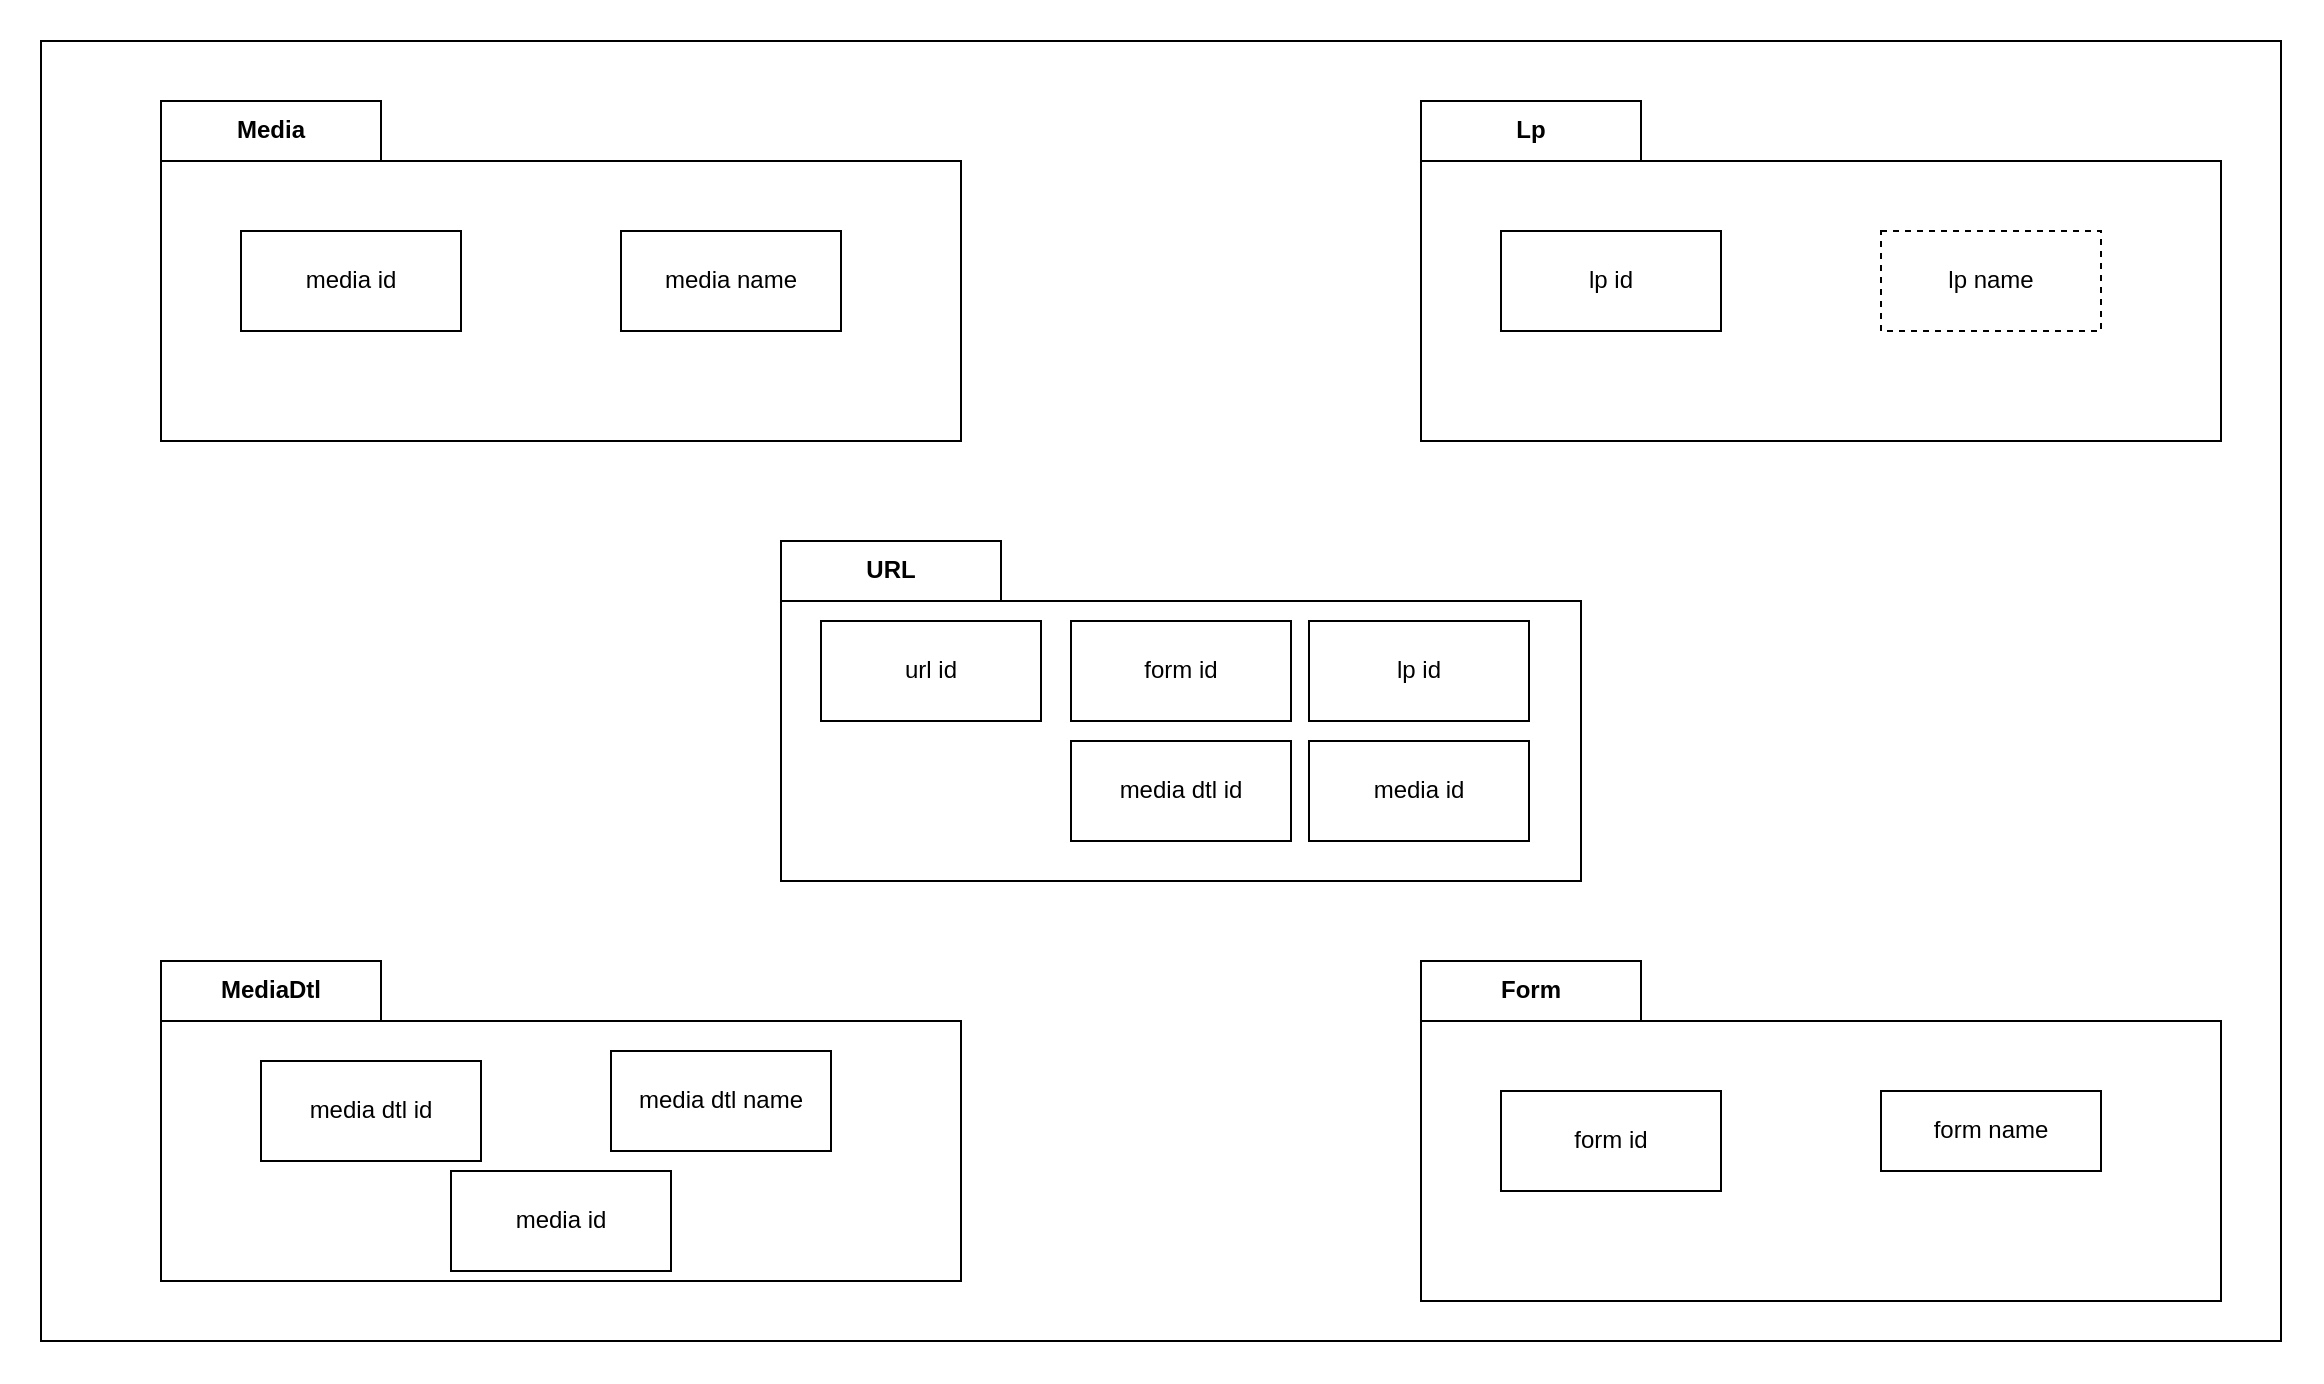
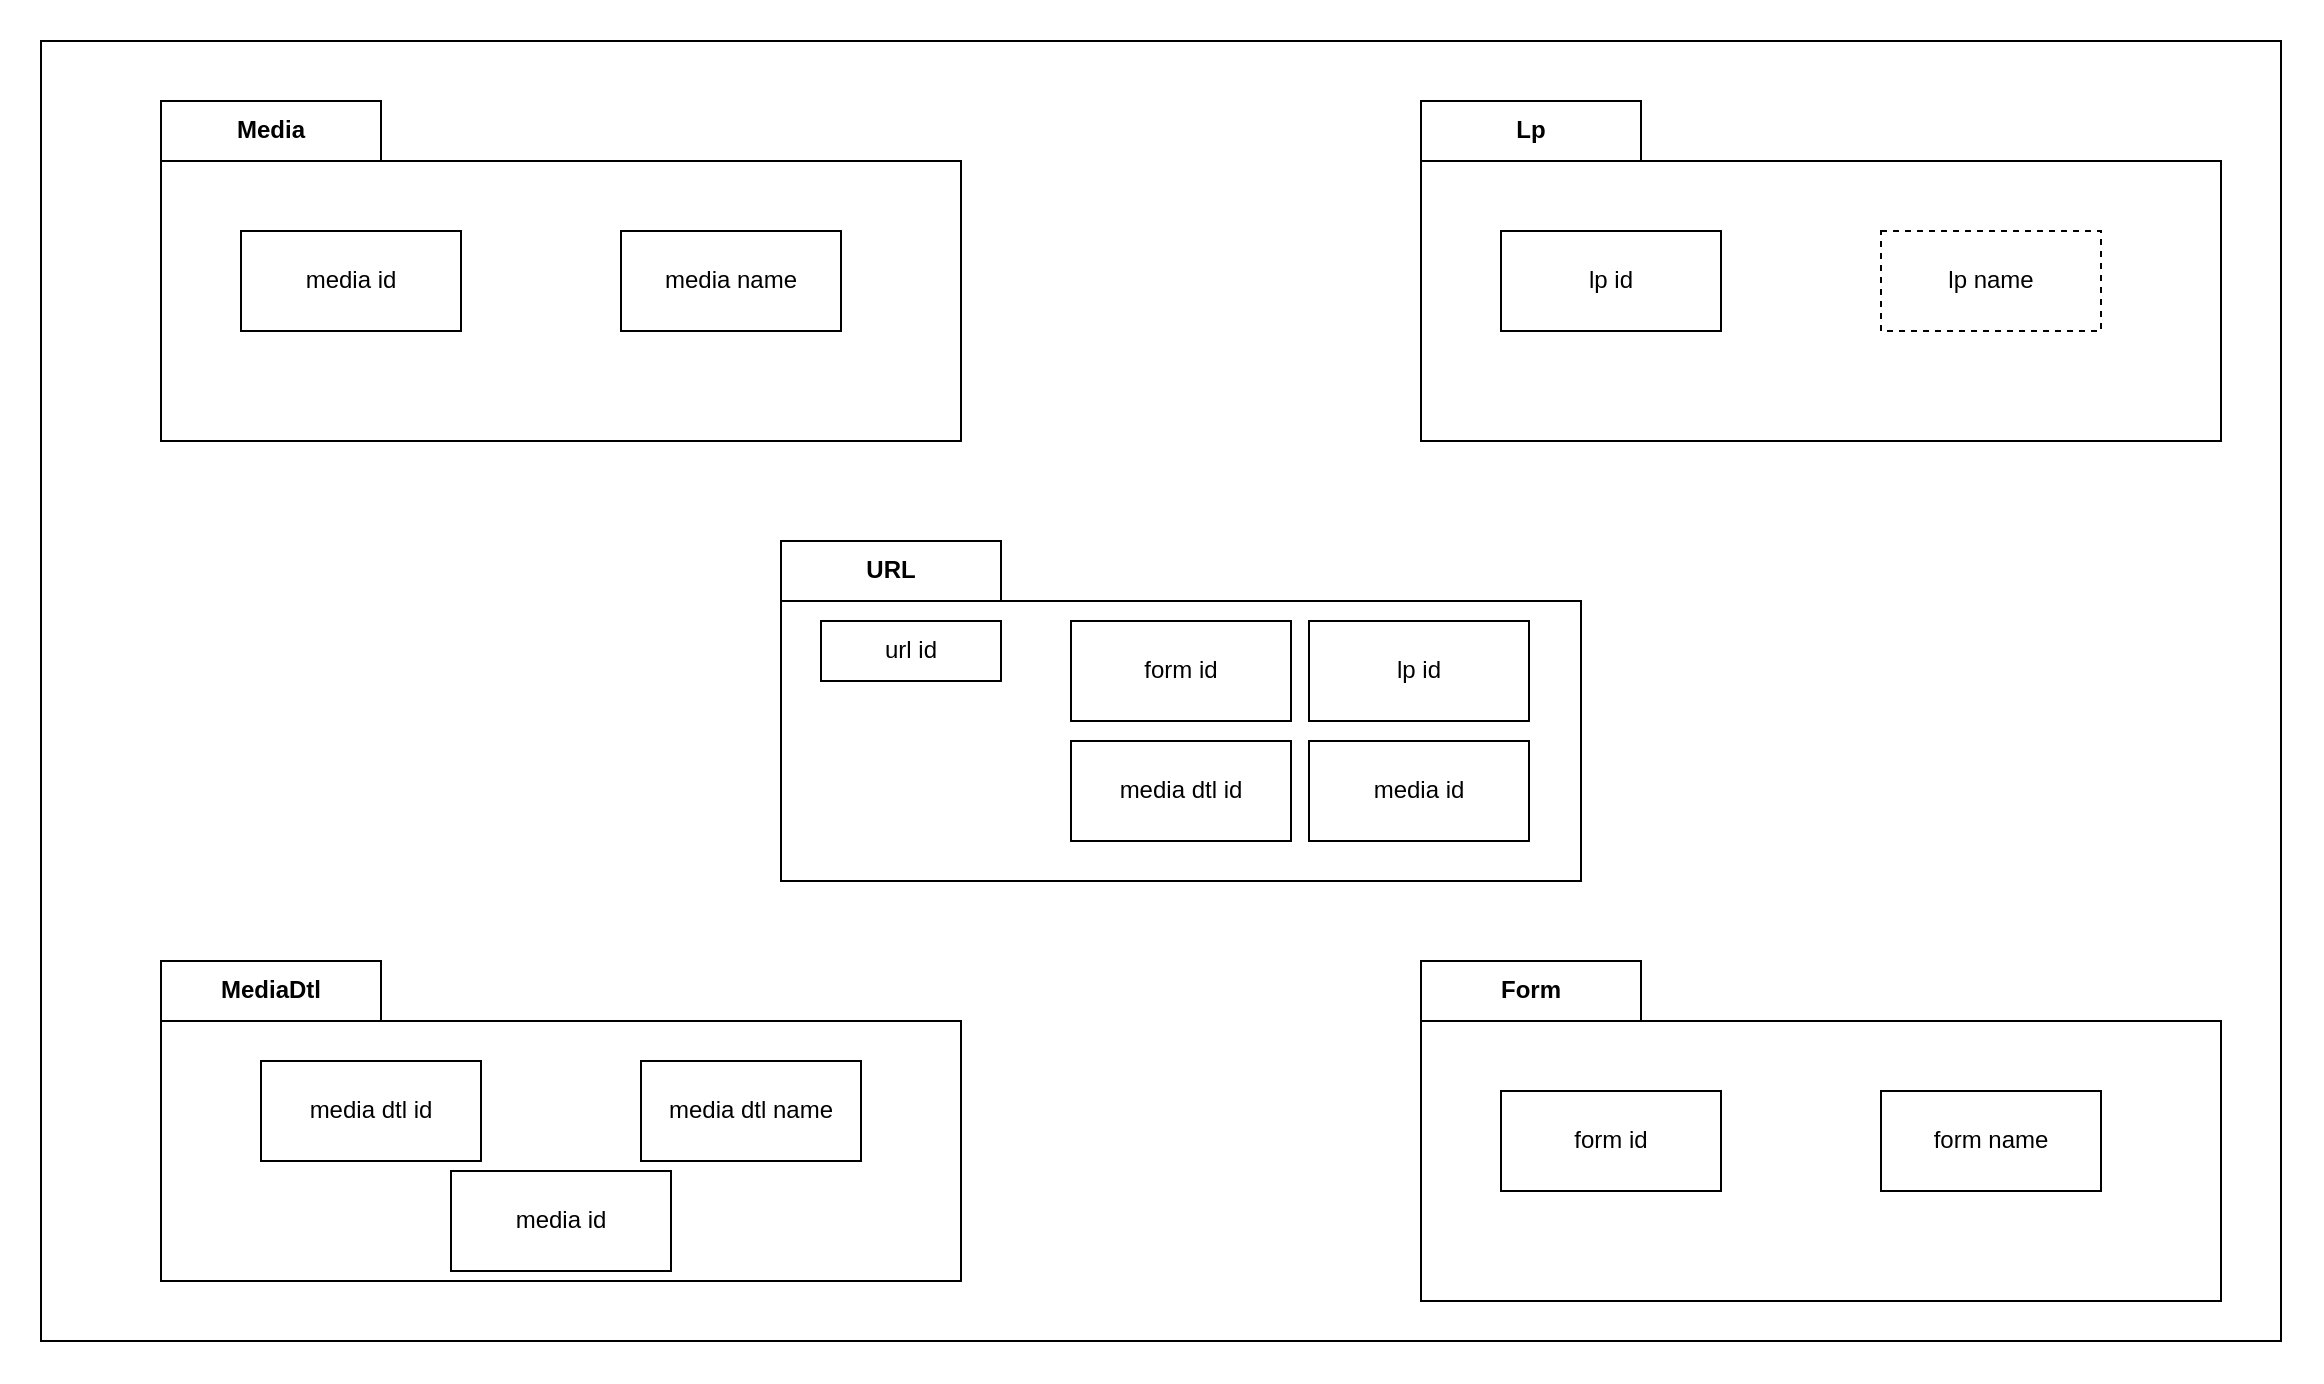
node "url id": size 220x100 -> 180x60
node "media dtl name": moved (721, 1101) -> (751, 1111)
node "form name": size 220x80 -> 220x100
